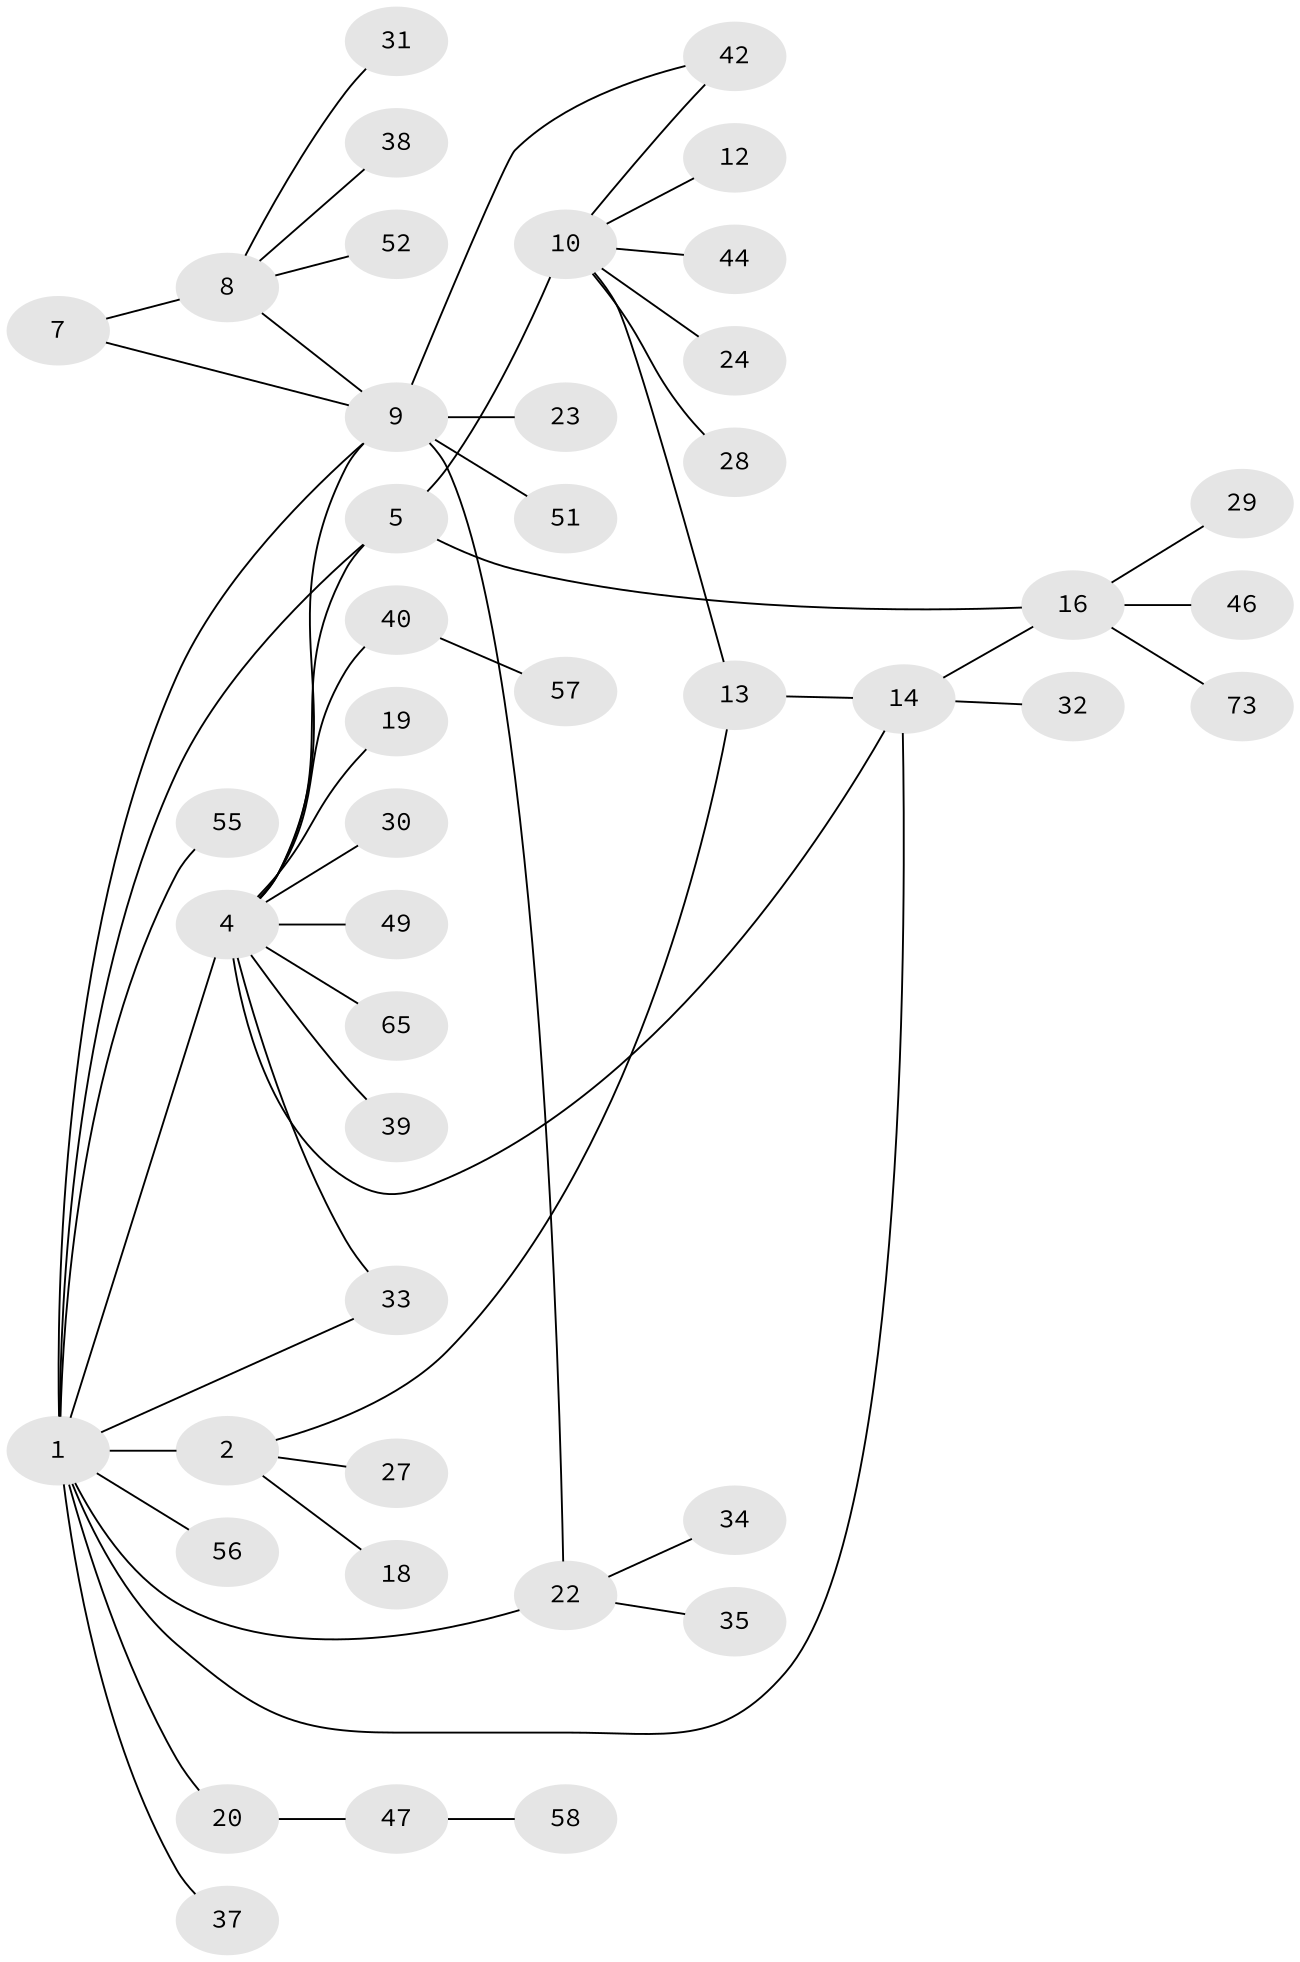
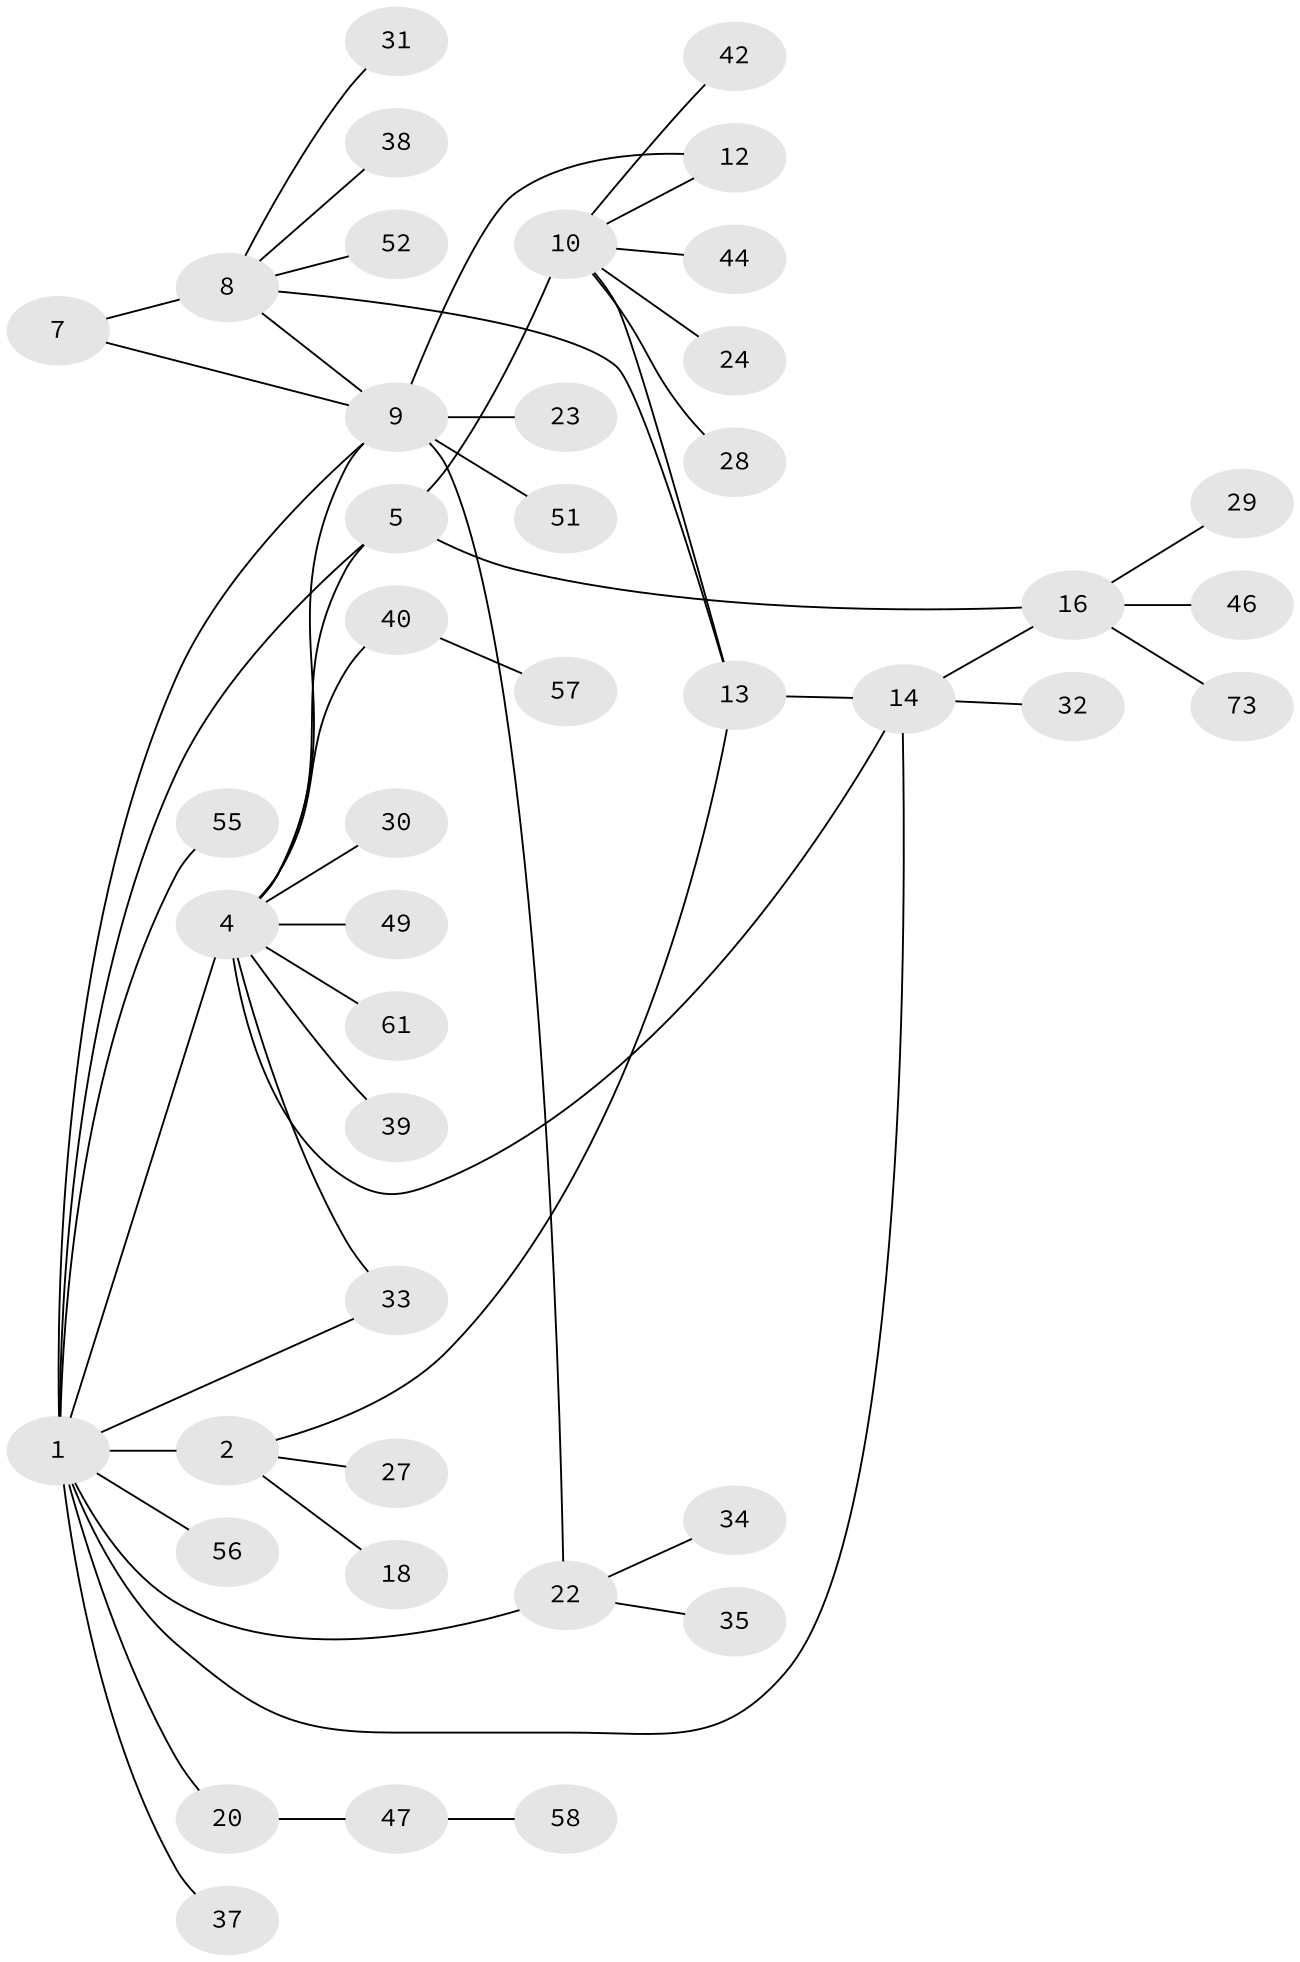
edge "42" -- "9": now "12" -- "9"
edge "8" -- "13": added
node "19": removed
node "65": label "65" -> "61"
